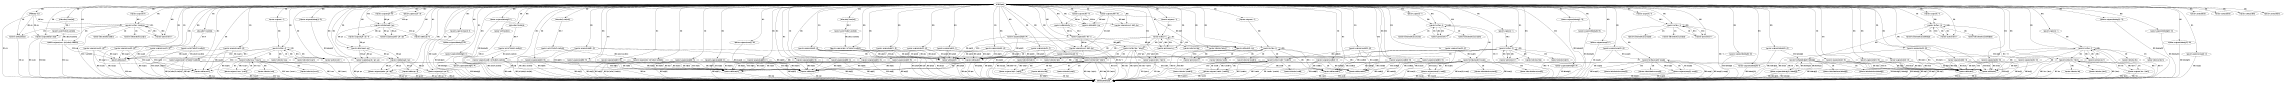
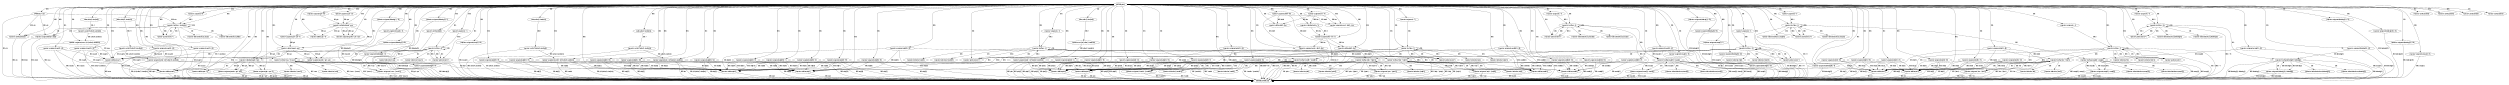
edge "(<operator>.assignment,qdvx[4] = 42)" -> "(<operator>.assignment,nvlpl[7] = 95)": now "(METHOD,qnhdi)" -> "(<operator>.assignment,nvlpl[7] = 95)"
